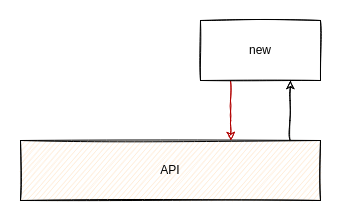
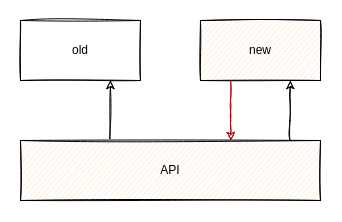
node "old": added
node "new": fillcolor #ffffff -> #ffe6cc
edge "API" -> "old": added
